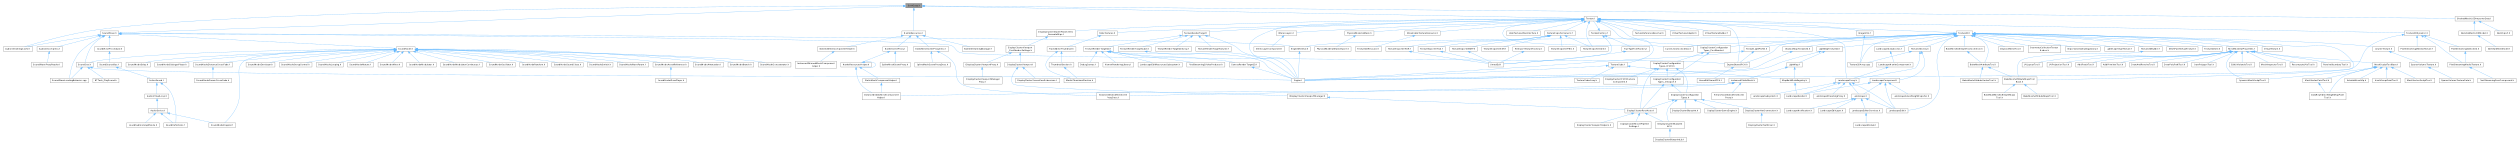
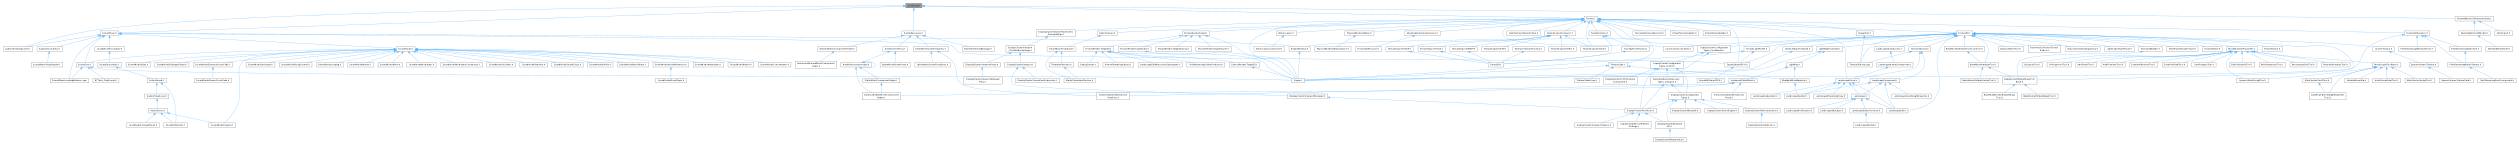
edge "Texture.h" -> "TextureFactory.h": reversed
node "DisplayClusterConfiguration Types_Viewport.h": label "DisplayClusterConfiguration Types_Viewport.h" -> "TextureReferenceResolver Types_Viewport.h"
